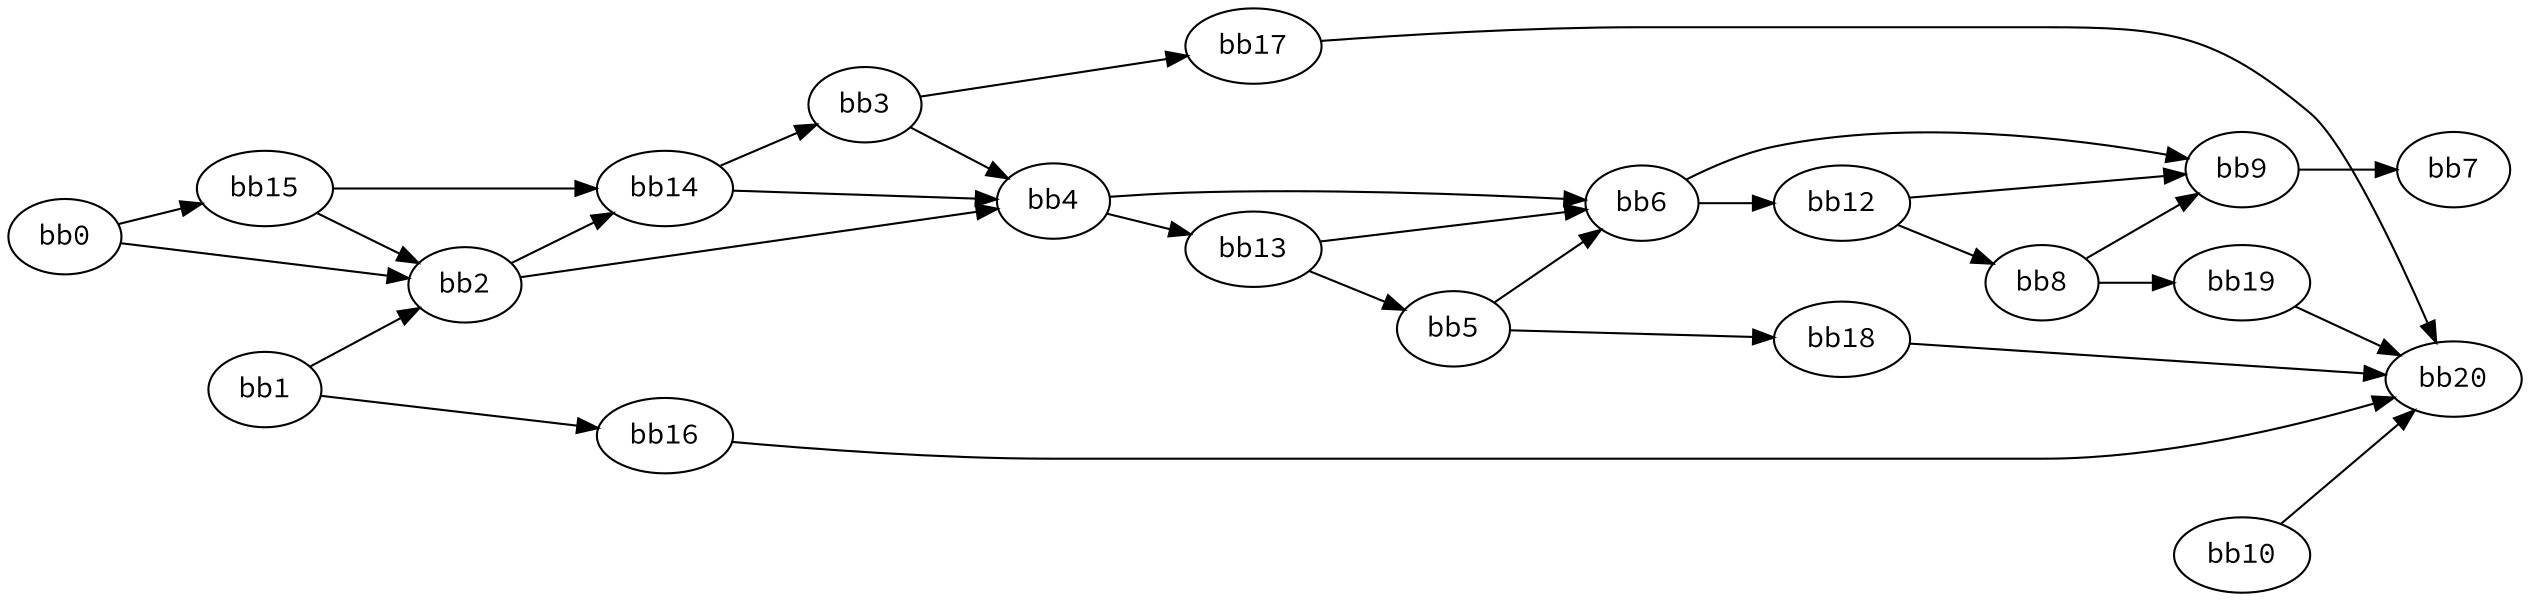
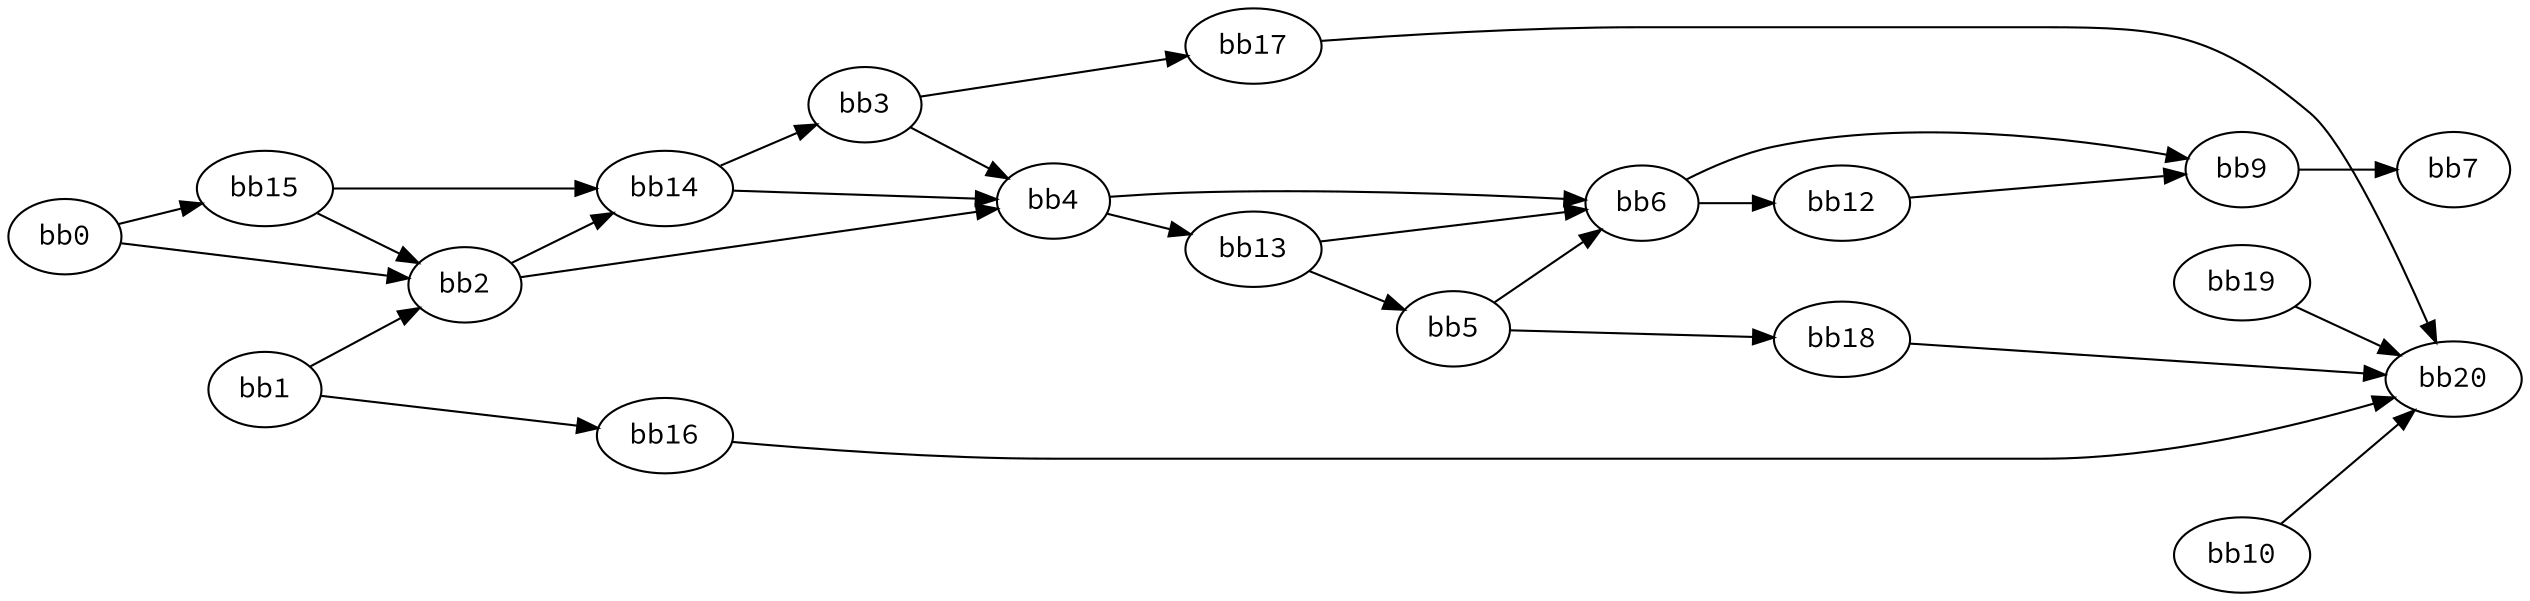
node "bb8": removed
